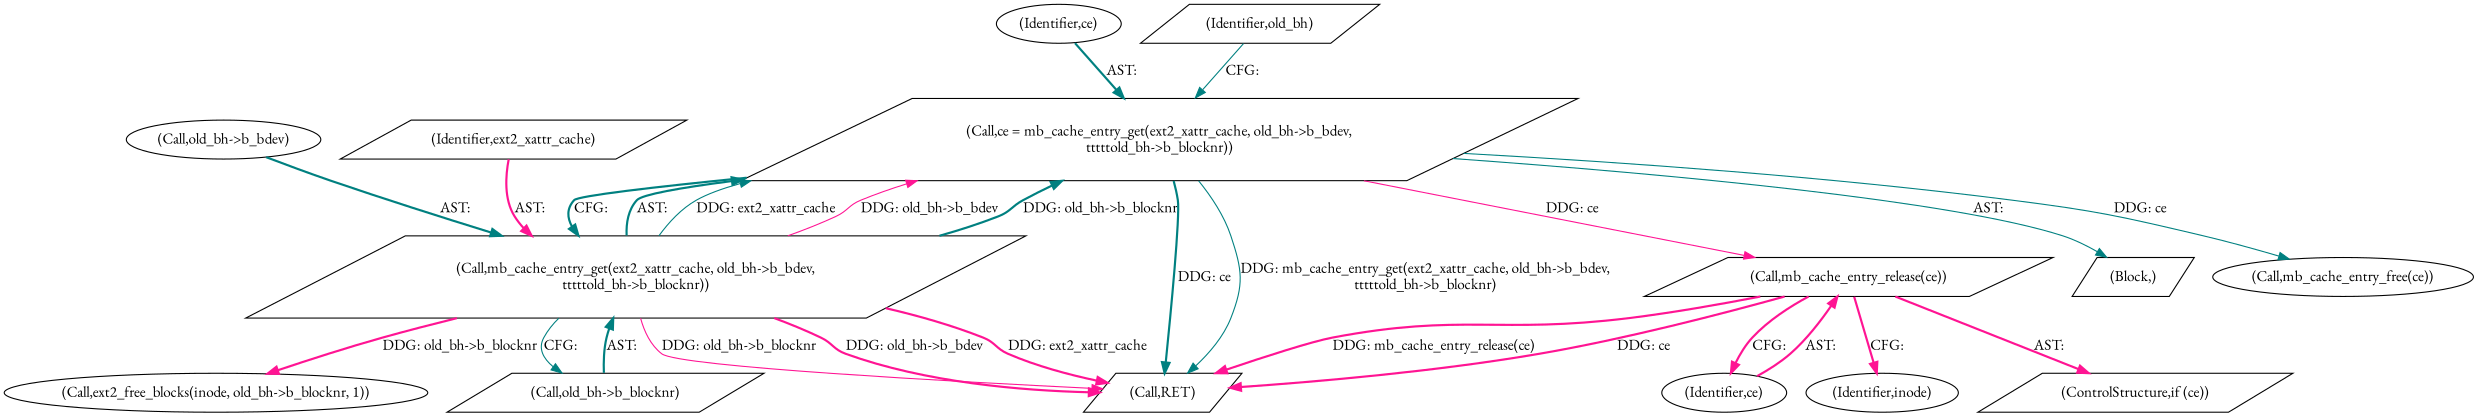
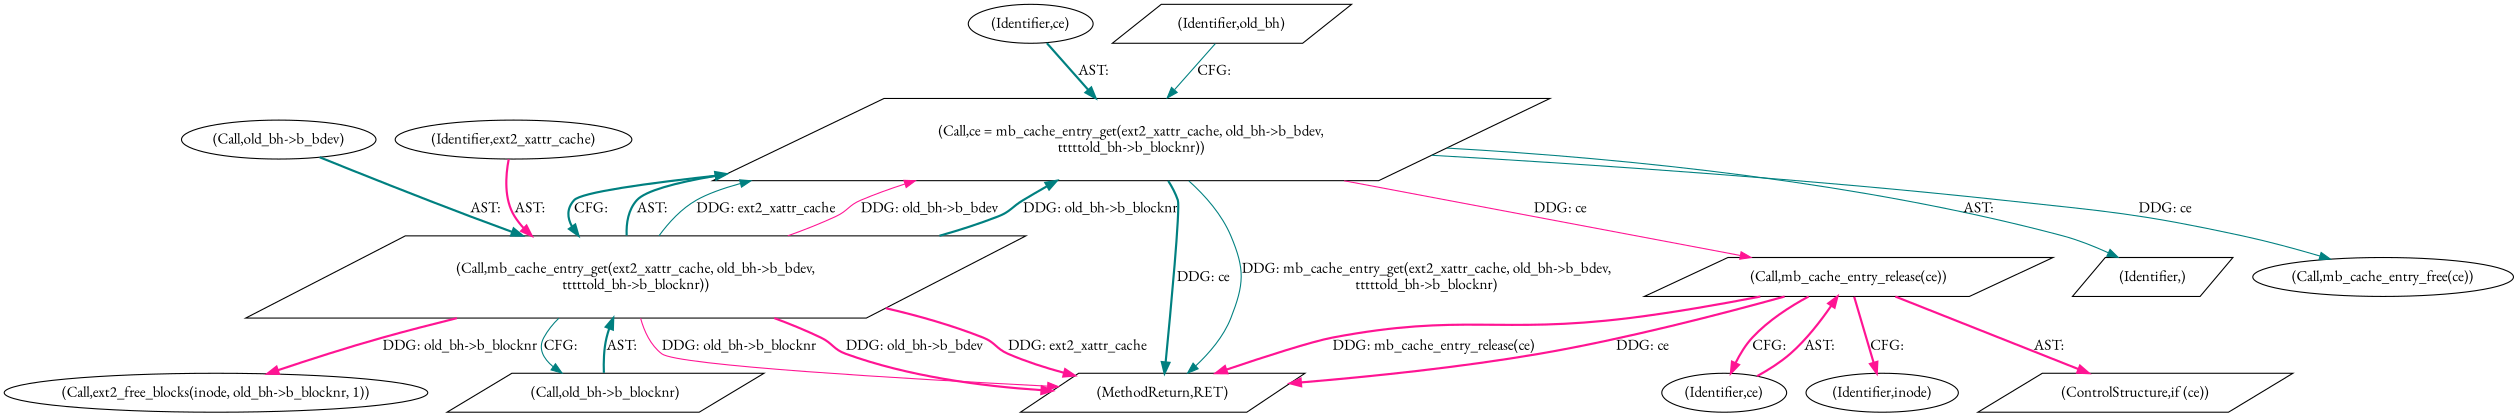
node "(Identifier,ext2_xattr_cache)": shape parallelogram -> ellipse
node "(Block,)": label "(Block,)" -> "(Identifier,)"
node "(Call,RET)": label "(Call,RET)" -> "(MethodReturn,RET)"
